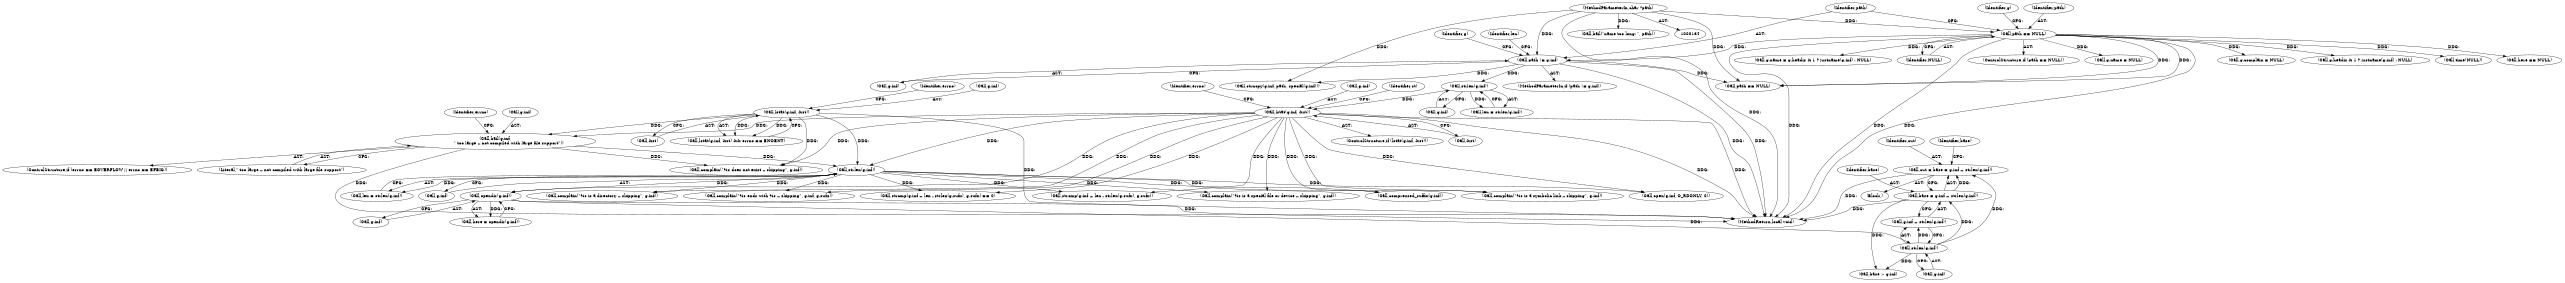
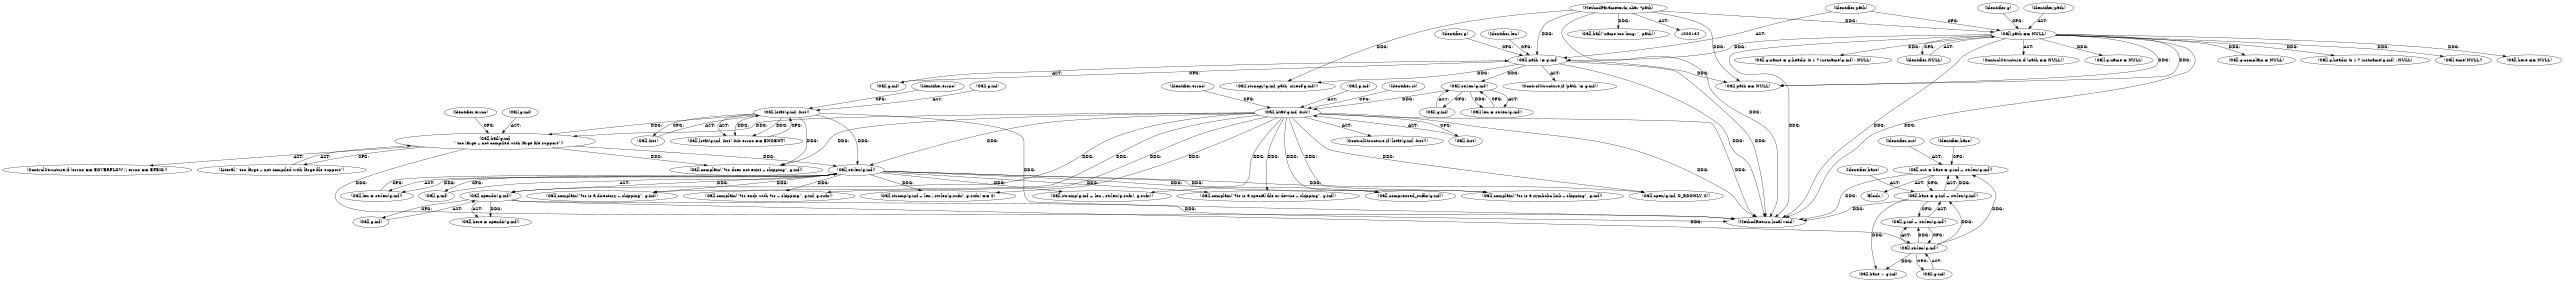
node "(Call,strncpy(g.inf, path, special(g.inf)))": label "(Call,strncpy(g.inf, path, special(g.inf)))" -> "(Call,strncpy(g.inf, path, sizeof(g.inf)))"
node "(MethodParameterIn,if (path != g.inf))": label "(MethodParameterIn,if (path != g.inf))" -> "(ControlStructure,if (path != g.inf))"
edge "(Call,here = opendir(g.inf))" -> "(Call,opendir(g.inf))": removed, label "CFG:"
